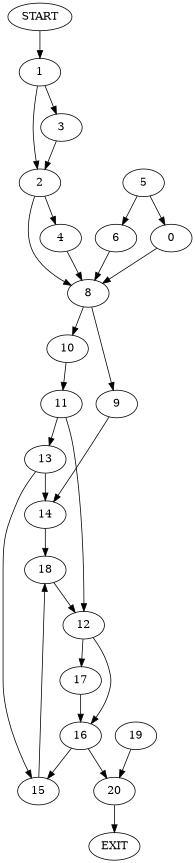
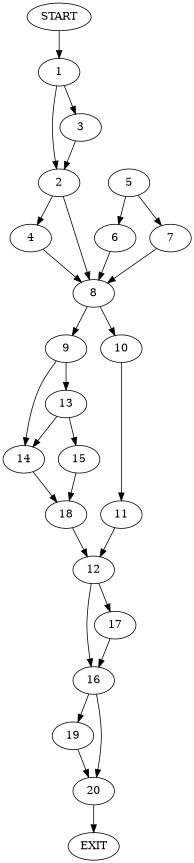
node "0": label "0" -> "7"
edge "11" -> "13": now "9" -> "13"
edge "16" -> "15": now "16" -> "19"
